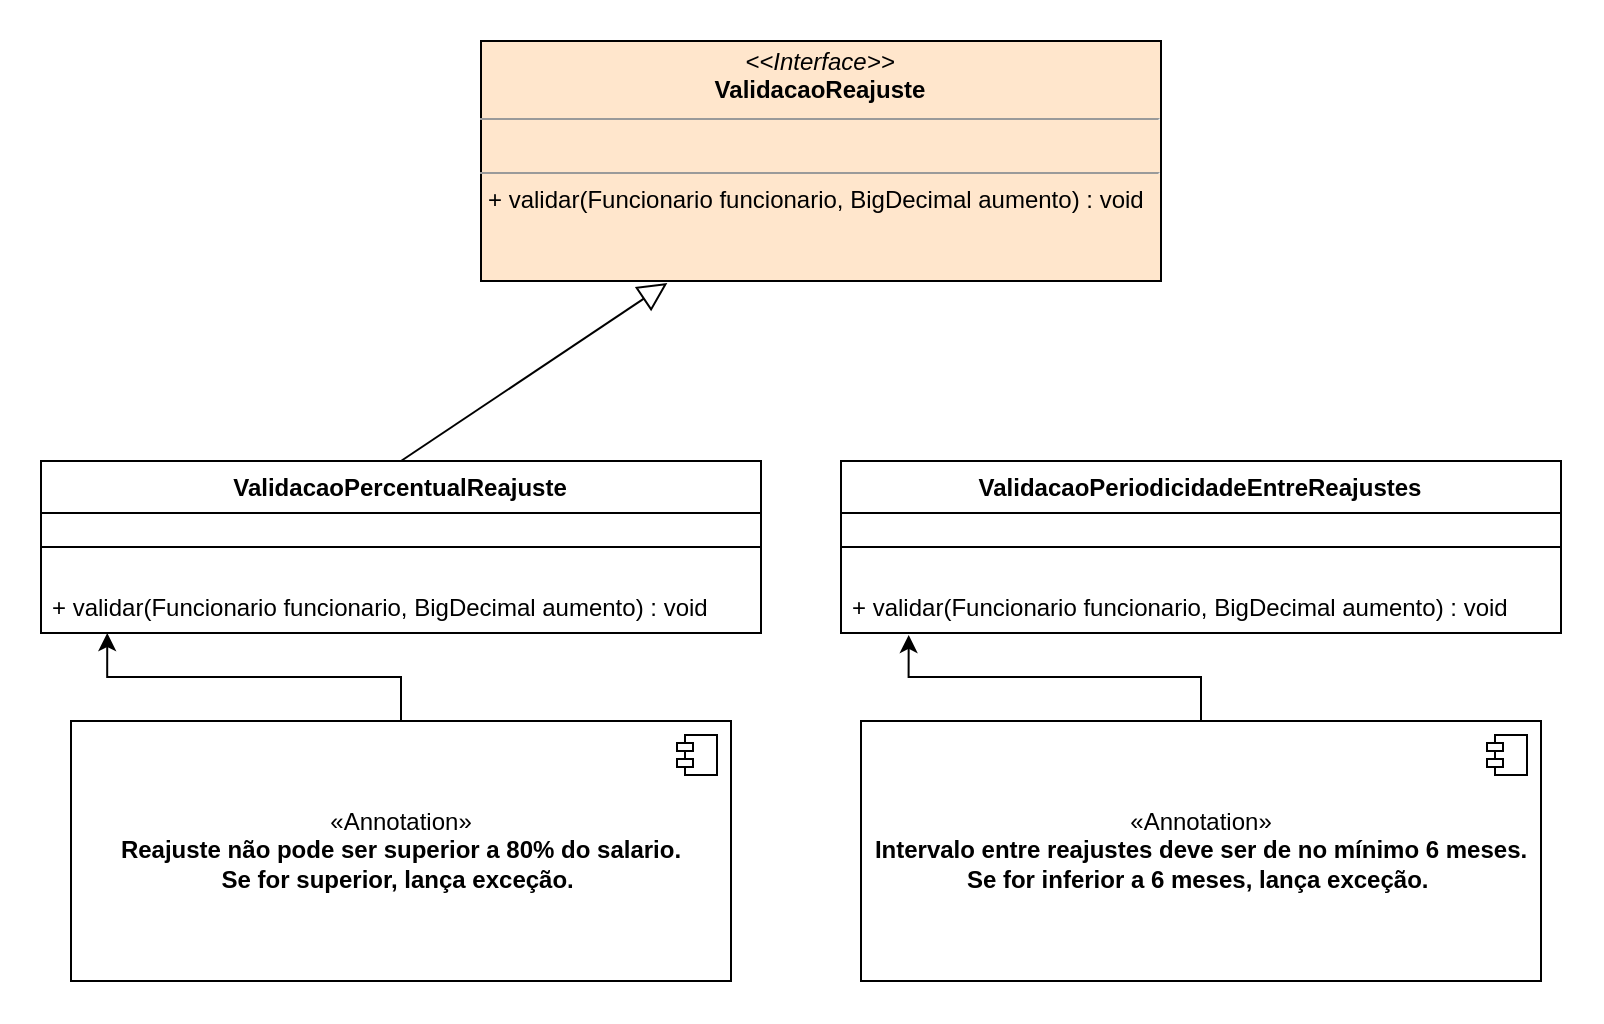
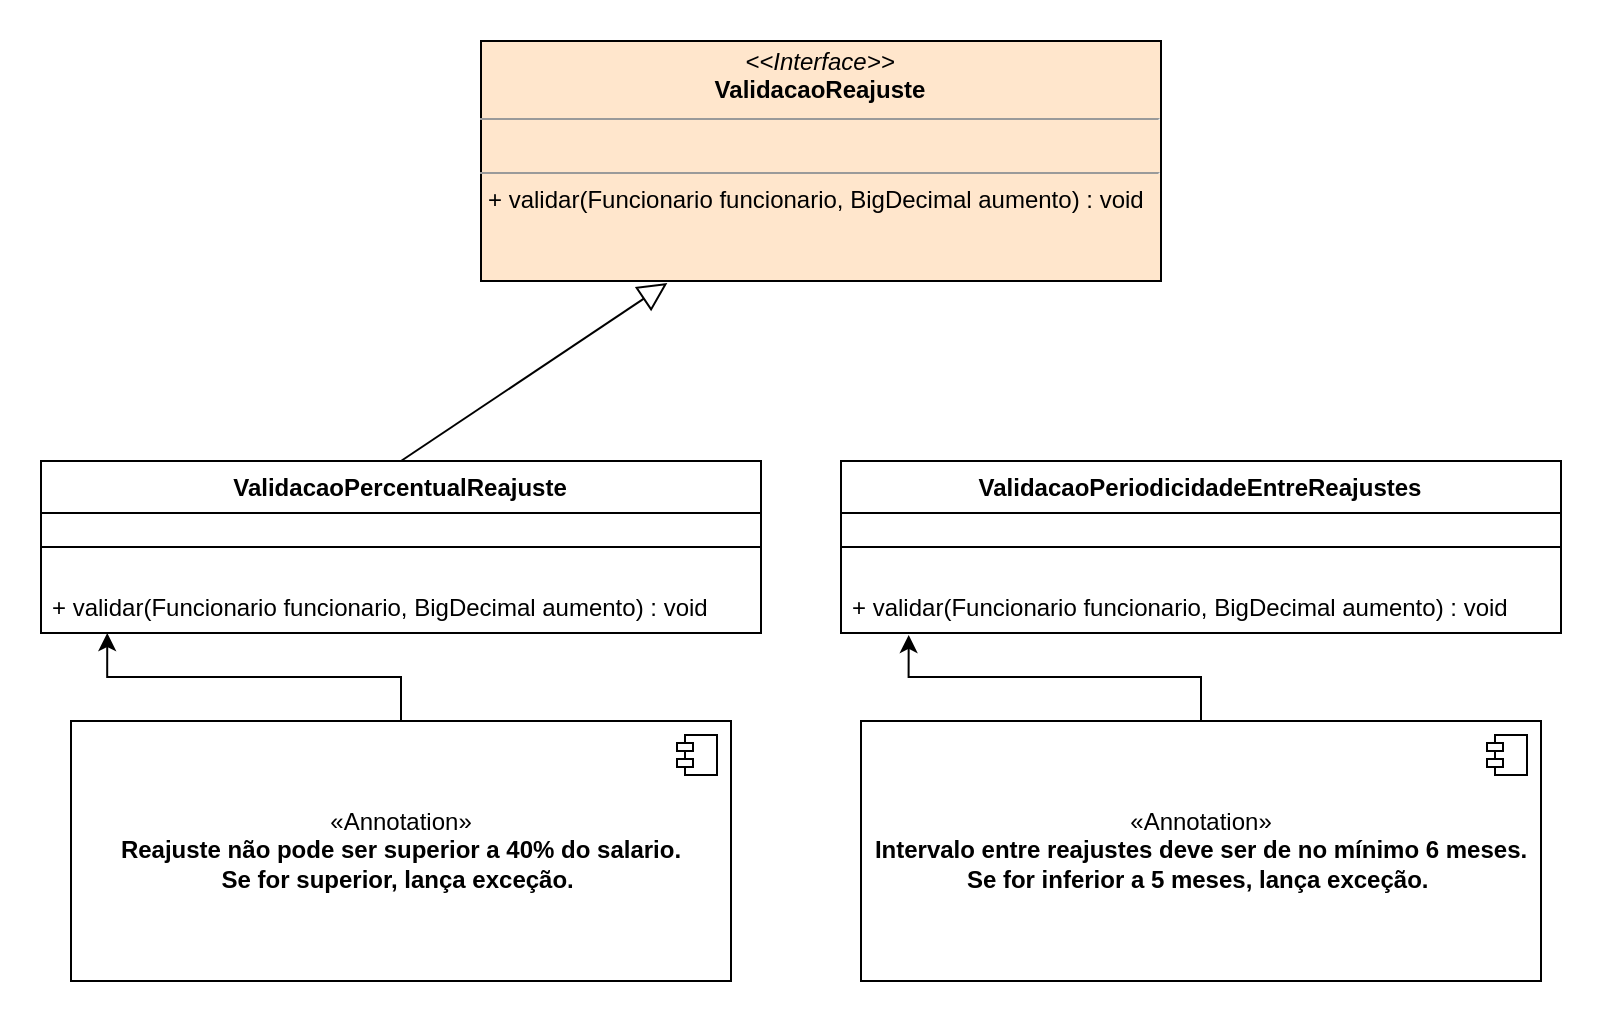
node "«Annotation» Reajuste não pode ser superior a 80% do salario. Se for superior, lança exceção.": label "«Annotation» Reajuste não pode ser superior a 80% do salario. Se for superior, lança exceção." -> "«Annotation» Reajuste não pode ser superior a 40% do salario. Se for superior, lança exceção."
node "«Annotation» Intervalo entre reajustes deve ser de no mínimo 6 meses. Se for inferior a 6 meses, lança exceção.": label "«Annotation» Intervalo entre reajustes deve ser de no mínimo 6 meses. Se for inferior a 6 meses, lança exceção." -> "«Annotation» Intervalo entre reajustes deve ser de no mínimo 6 meses. Se for inferior a 5 meses, lança exceção."
